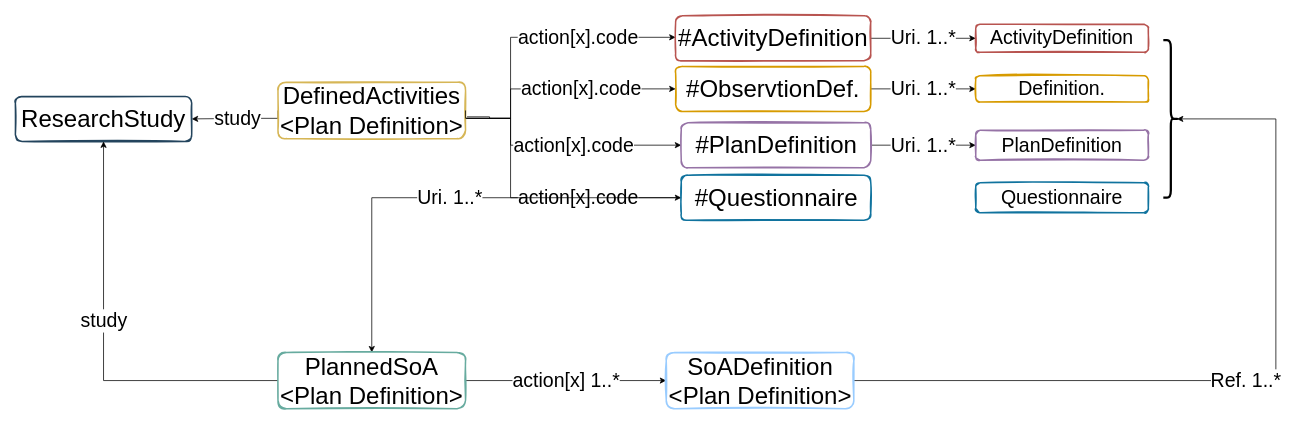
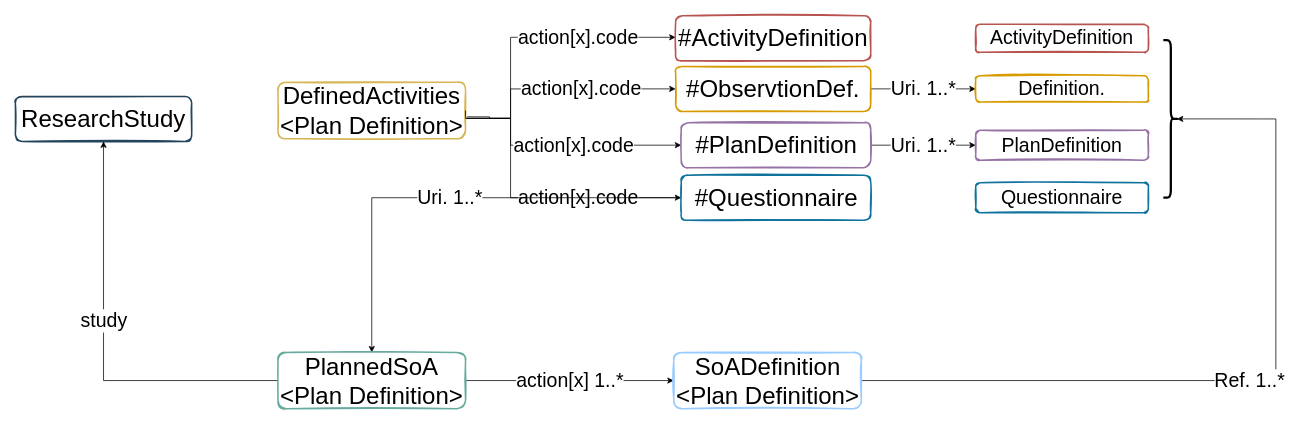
edge "#ActivityDefinition" -> "ActivityDefinition": removed, label "Uri. 1..*"
edge "DefinedActivities <Plan Definition>" -> "ResearchStudy": removed, label "study"
node "SoADefinition <Plan Definition>": moved (760, 380) -> (767, 380)
